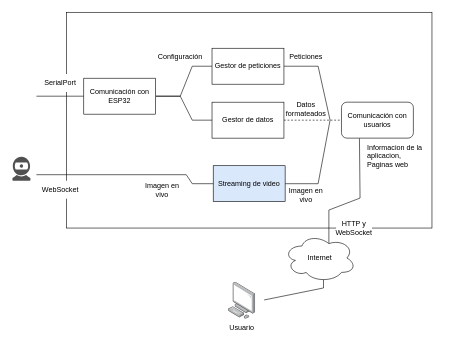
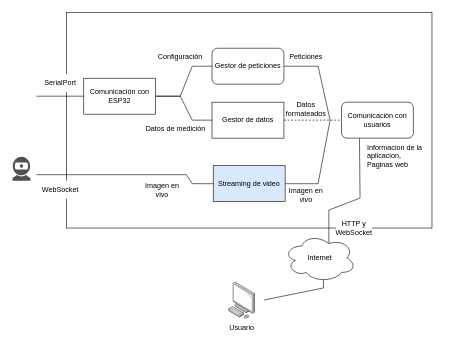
node "Gestor de peticiones": shape rectangle -> rounded rectangle
node "Datos de medición": added
